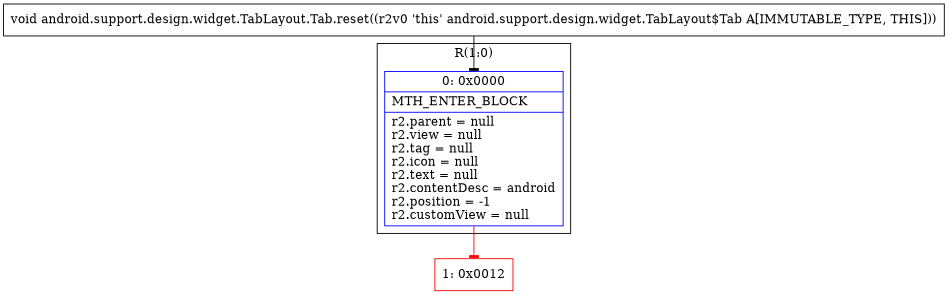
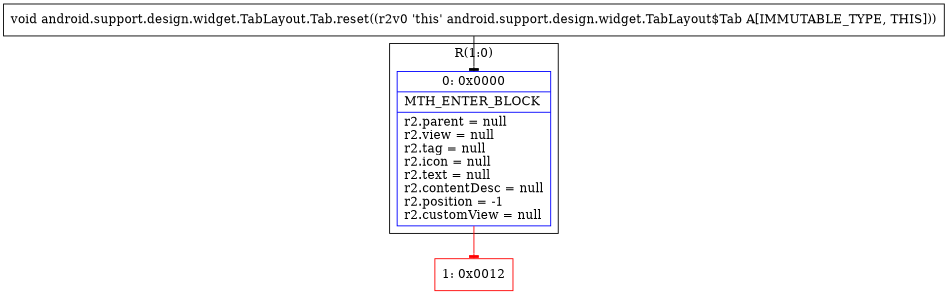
node "0: 0x0000": text "r2.contentDesc = android" -> "r2.contentDesc = null"
